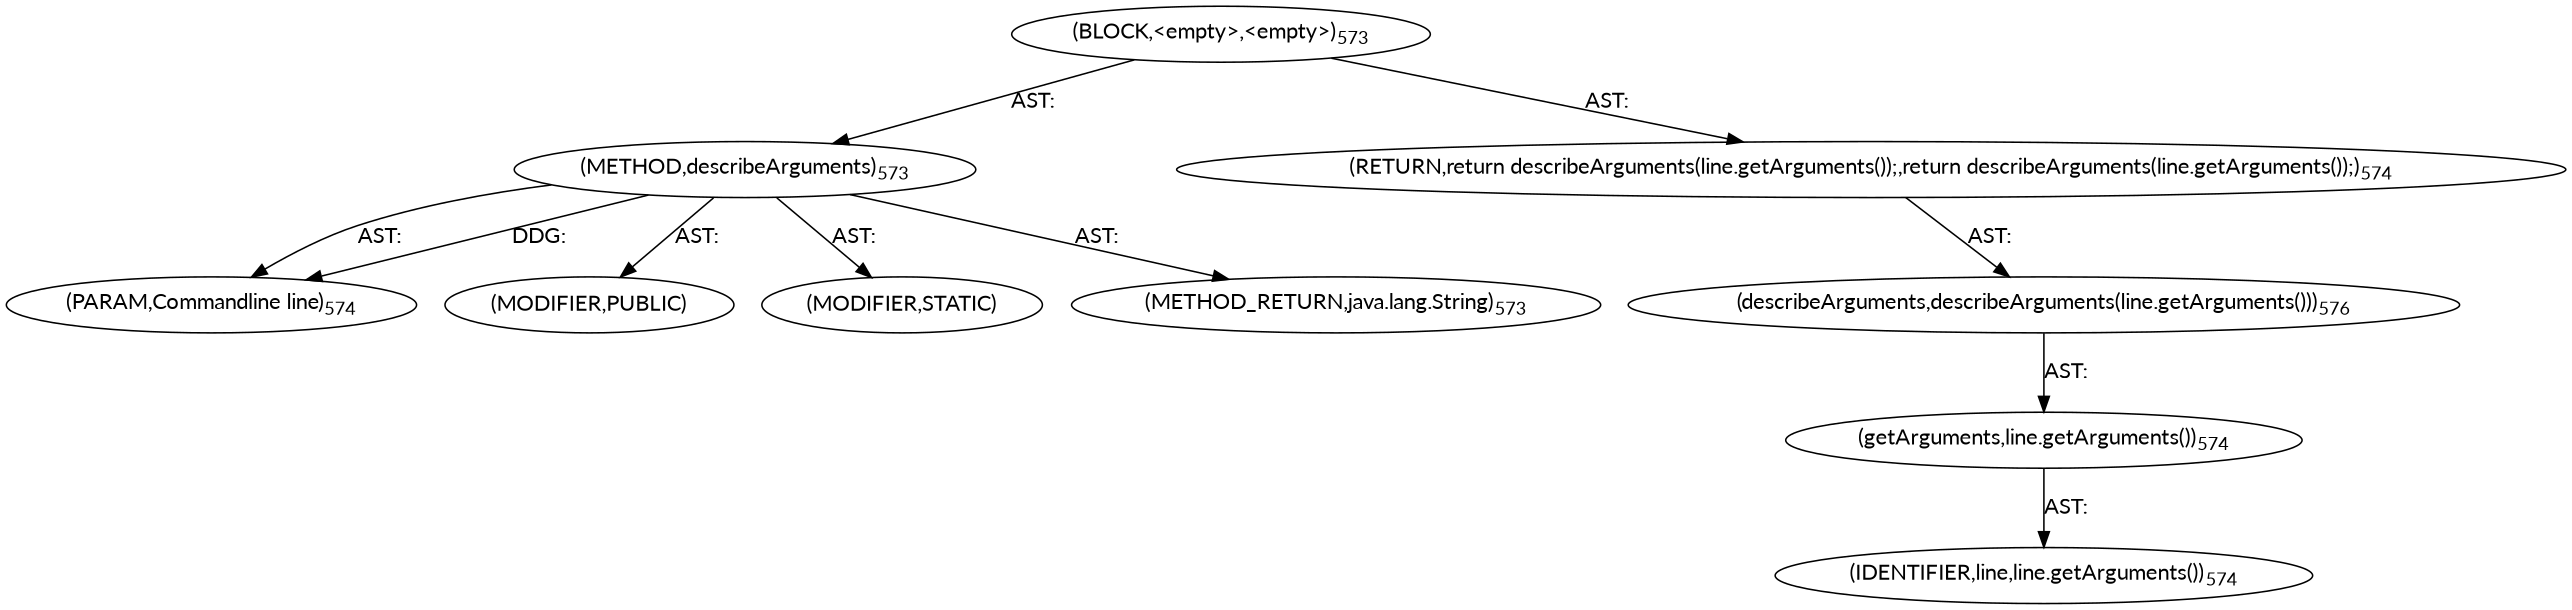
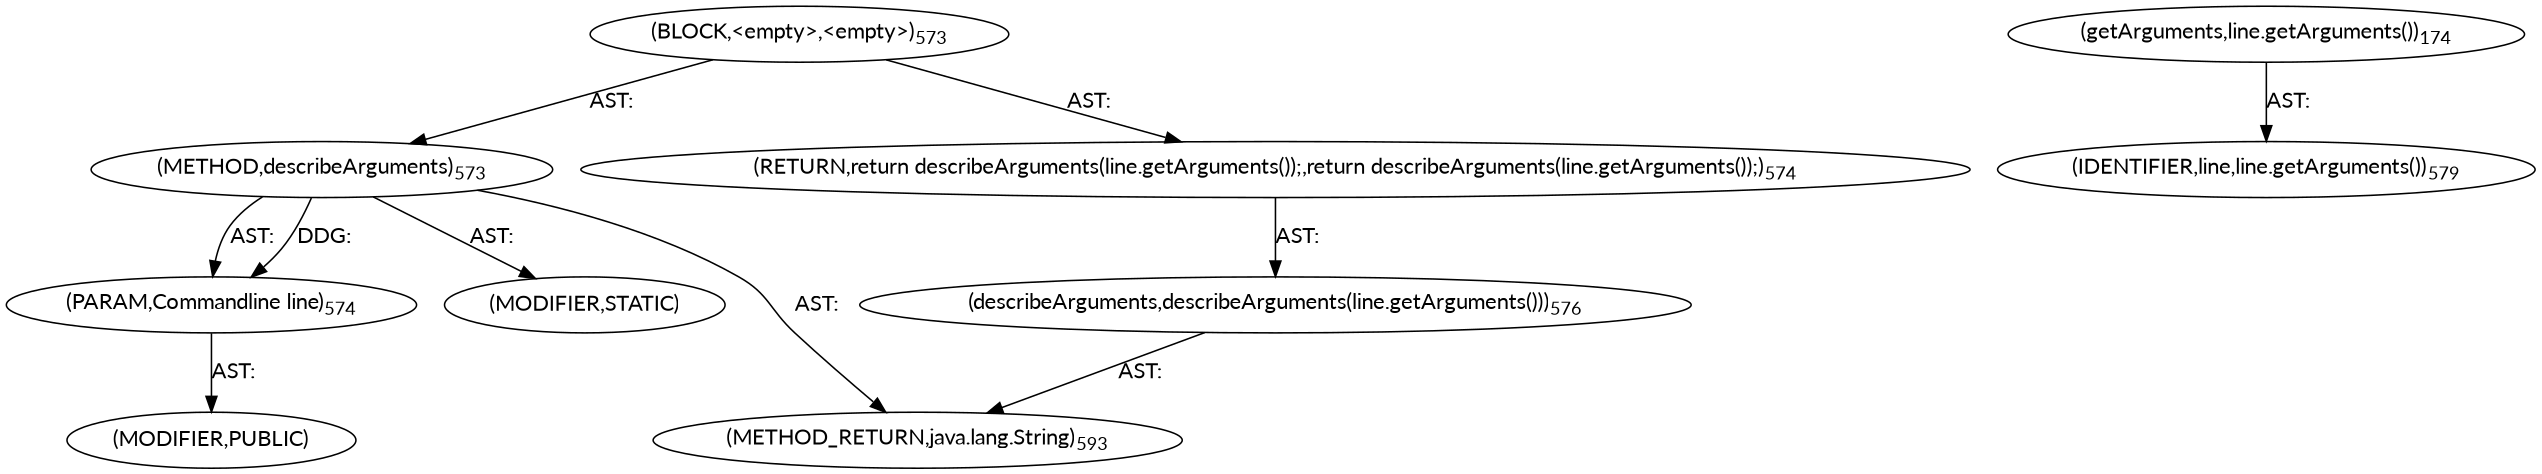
edge "(METHOD,describeArguments)" -> "(MODIFIER,PUBLIC)": now "(PARAM,Commandline line)" -> "(MODIFIER,PUBLIC)"
node "(METHOD_RETURN,java.lang.String)": text "573" -> "593"
edge "(describeArguments,describeArguments(line.getArguments()))" -> "(getArguments,line.getArguments())": now "(describeArguments,describeArguments(line.getArguments()))" -> "(METHOD_RETURN,java.lang.String)"
node "(getArguments,line.getArguments())": text "574" -> "174"
node "(IDENTIFIER,line,line.getArguments())": text "574" -> "579"
